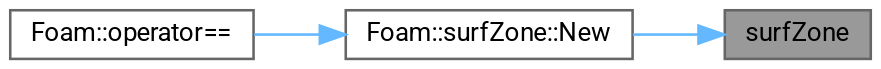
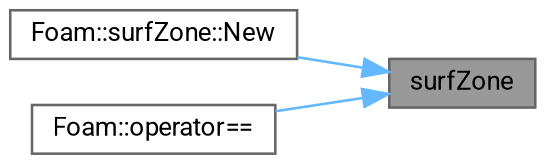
edge "Foam::operator==" -> "Foam::surfZone::New": now "Foam::operator==" -> "surfZone"
